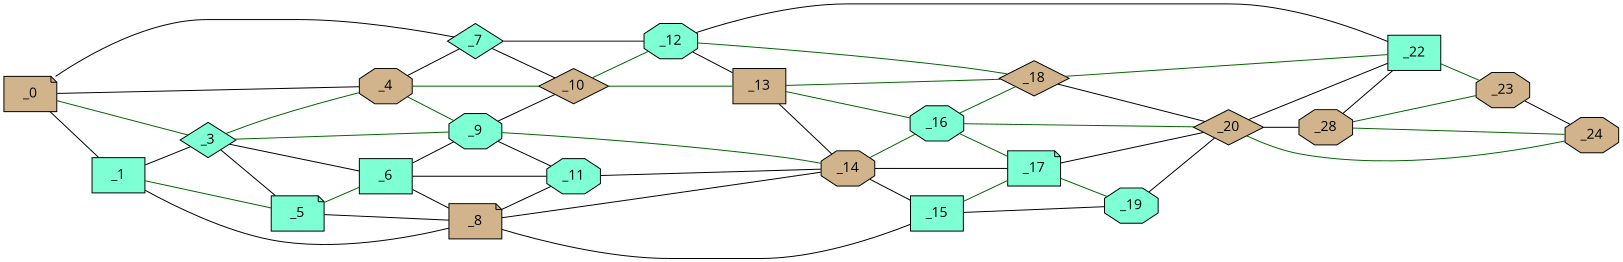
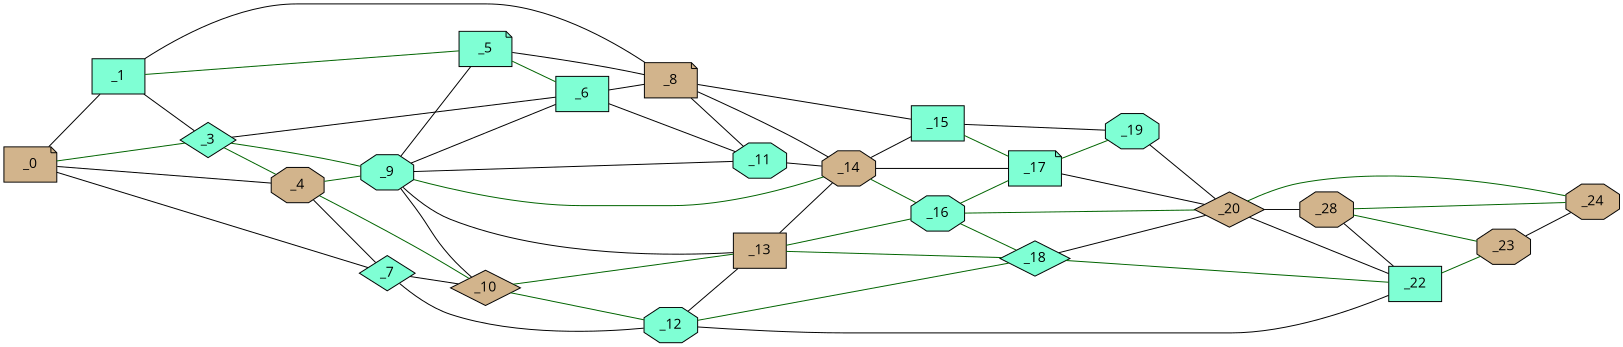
node "_18": fillcolor tan -> aquamarine
edge "_3" -- "_5": now "_9" -- "_5"
edge "_9" -- "_13": added
